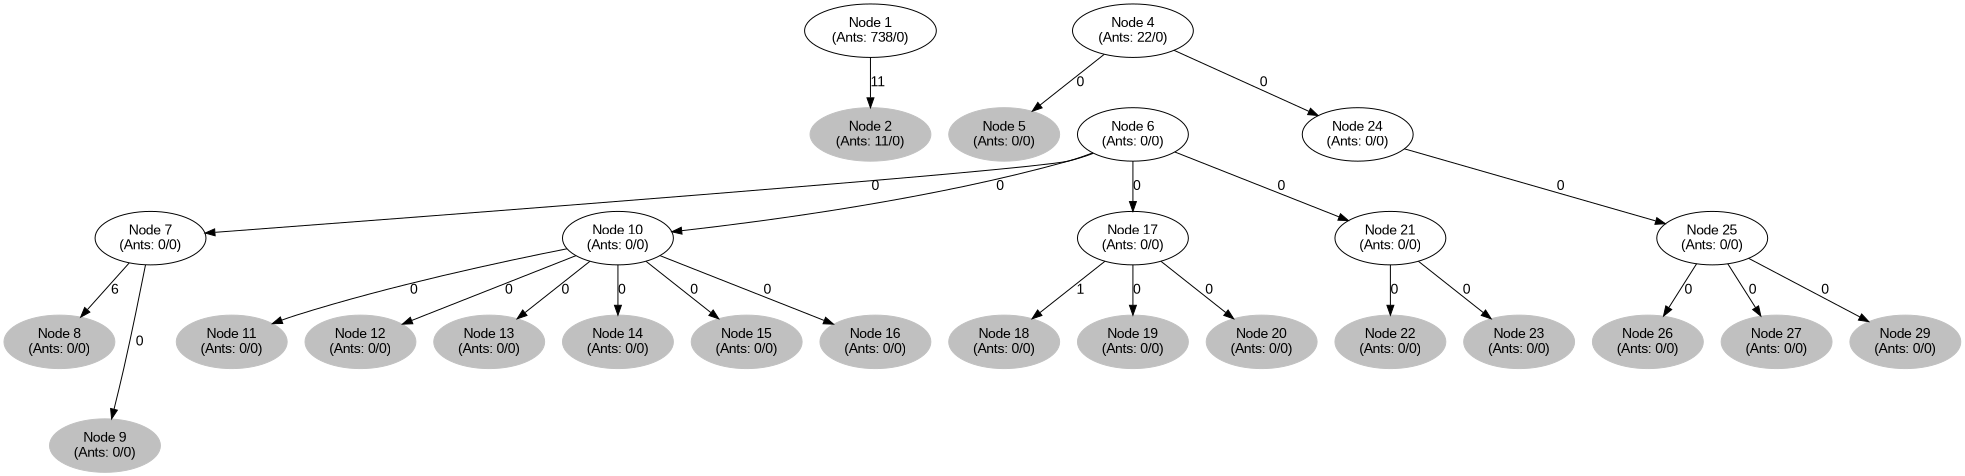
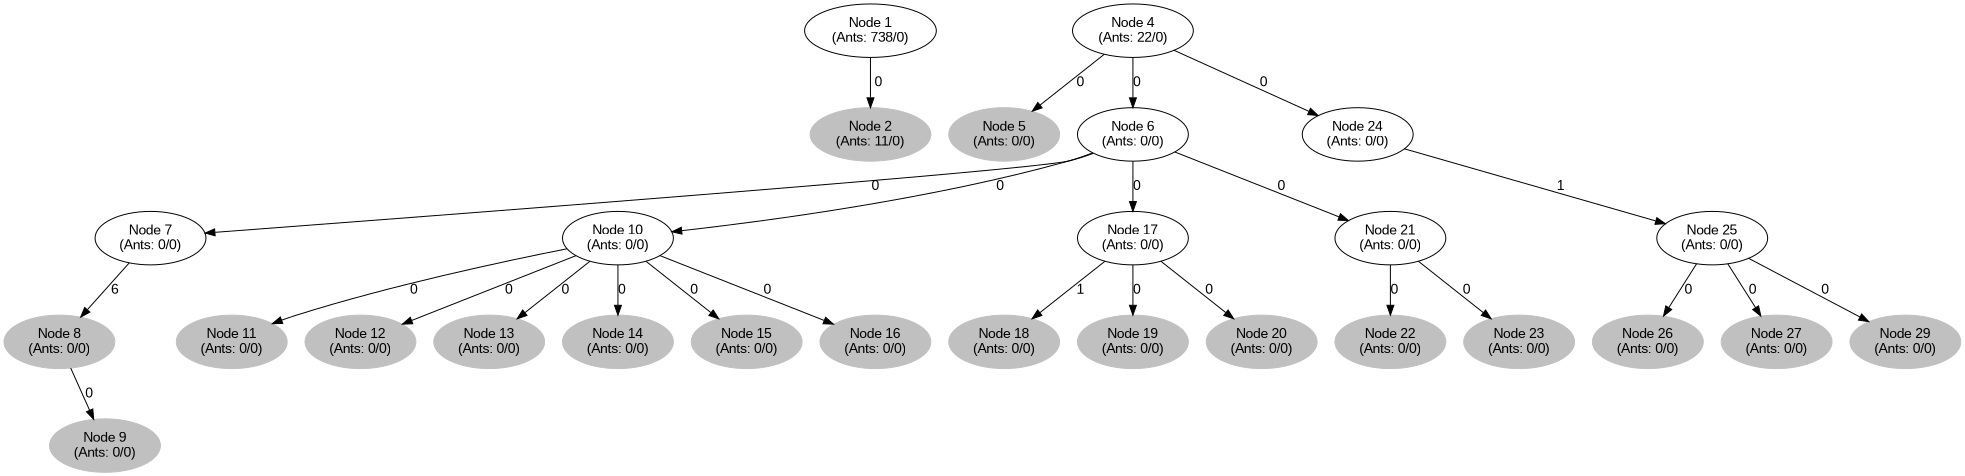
edge "Node 4 (Ants: 22/0)" -> "Node 6 (Ants: 0/0)": added, label "0"
edge "Node 1 (Ants: 738/0)" -> "Node 2 (Ants: 11/0)": label "11" -> "0"
edge "Node 24 (Ants: 0/0)" -> "Node 25 (Ants: 0/0)": label "0" -> "1"
edge "Node 7 (Ants: 0/0)" -> "Node 9 (Ants: 0/0)": now "Node 8 (Ants: 0/0)" -> "Node 9 (Ants: 0/0)"
